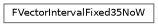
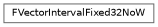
node "FVectorIntervalFixed35NoW": label "FVectorIntervalFixed35NoW" -> "FVectorIntervalFixed32NoW"
